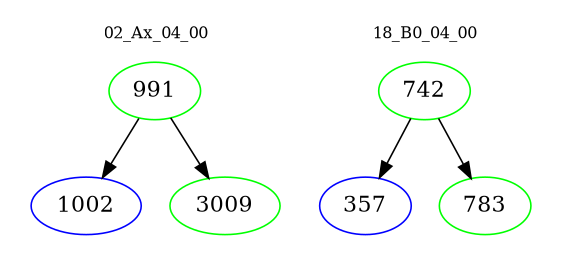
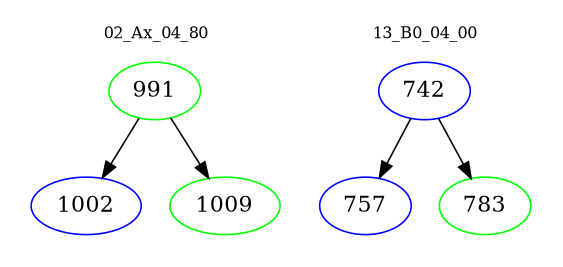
cluster "02_Ax_04_00": label "02_Ax_04_00" -> "02_Ax_04_80"
cluster "18_B0_04_00": label "18_B0_04_00" -> "13_B0_04_00"
node "742": color green -> blue
node "3009": label "3009" -> "1009"
node "357": label "357" -> "757"
